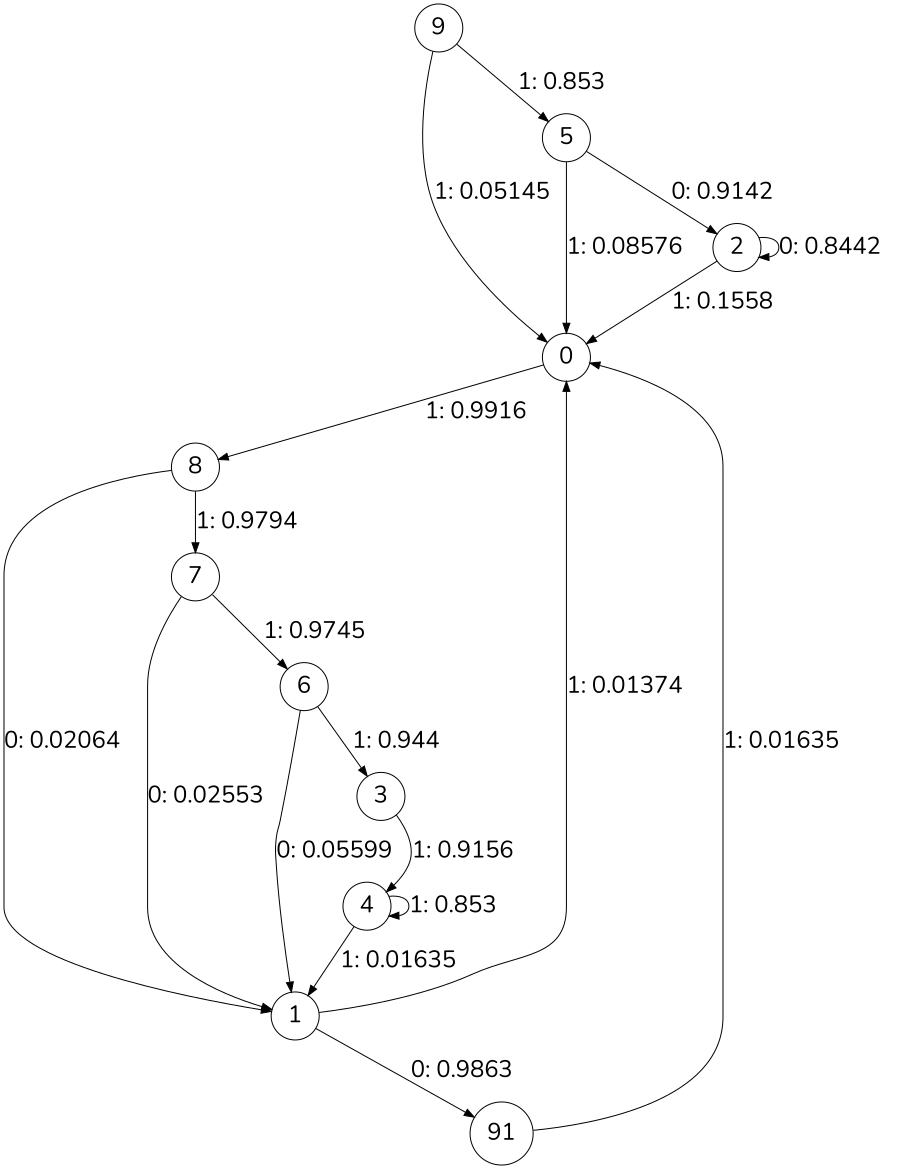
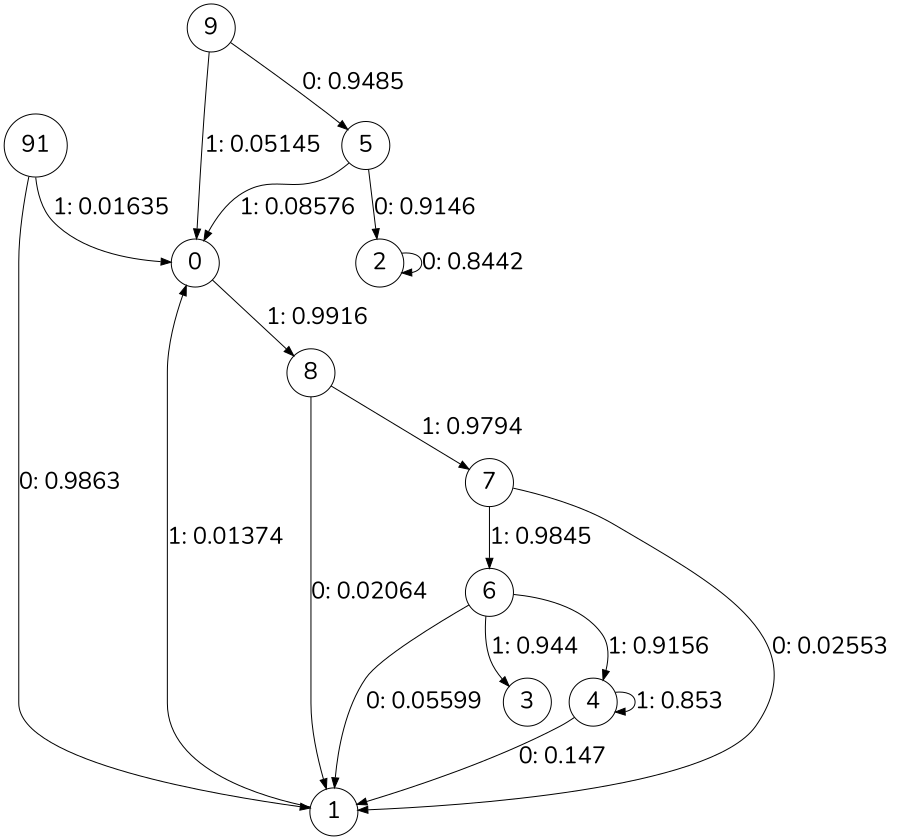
edge "9" -> "5": label "1: 0.853    " -> "0: 0.9485   "
edge "5" -> "2": label "0: 0.9142   " -> "0: 0.9146   "
edge "2" -> "0": removed, label "1: 0.1558"
edge "7" -> "6": label "1: 0.9745   " -> "1: 0.9845   "
edge "3" -> "4": now "6" -> "4"
edge "4" -> "1": label "1: 0.01635  " -> "0: 0.147    "
edge "1" -> "91": reversed
